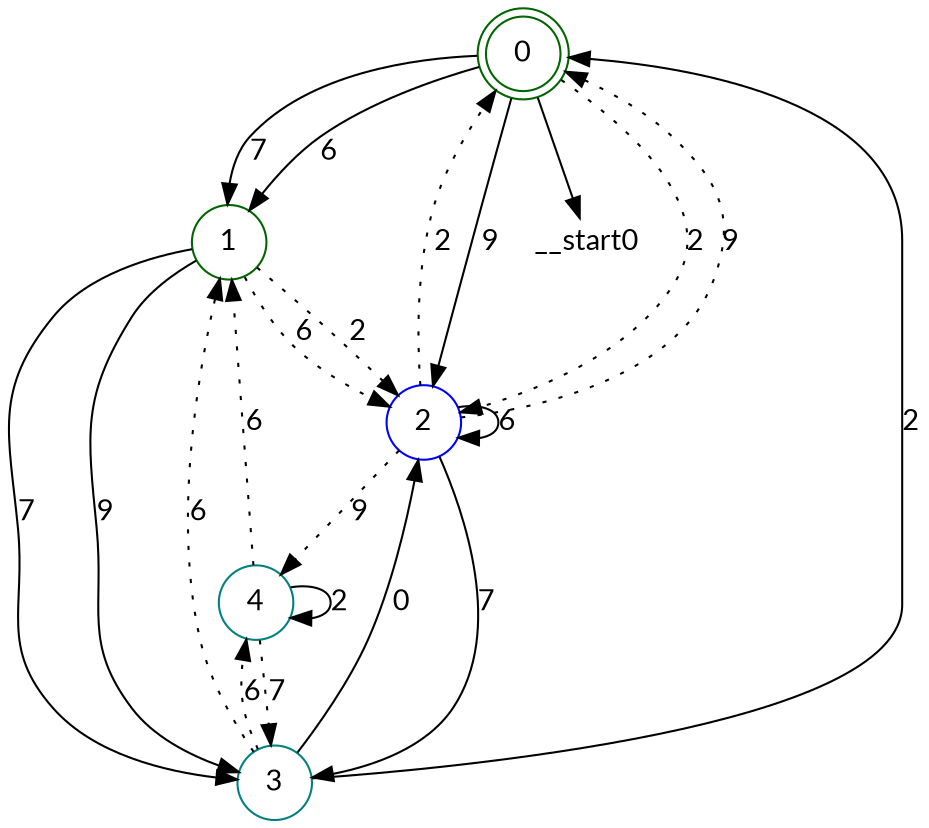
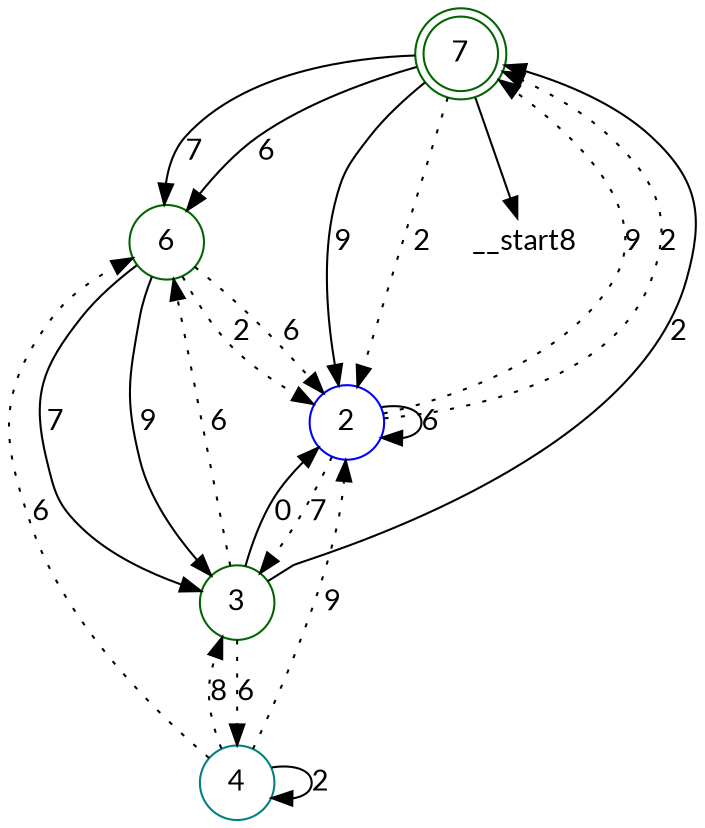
node "0": label "0" -> "7"
node "1": label "1" -> "6"
node "__start0": label "__start0" -> "__start8"
edge "2" -> "4": reversed
edge "2" -> "3": style solid -> dotted
edge "4" -> "3": label "7" -> "8"
node "3": color teal -> darkgreen
